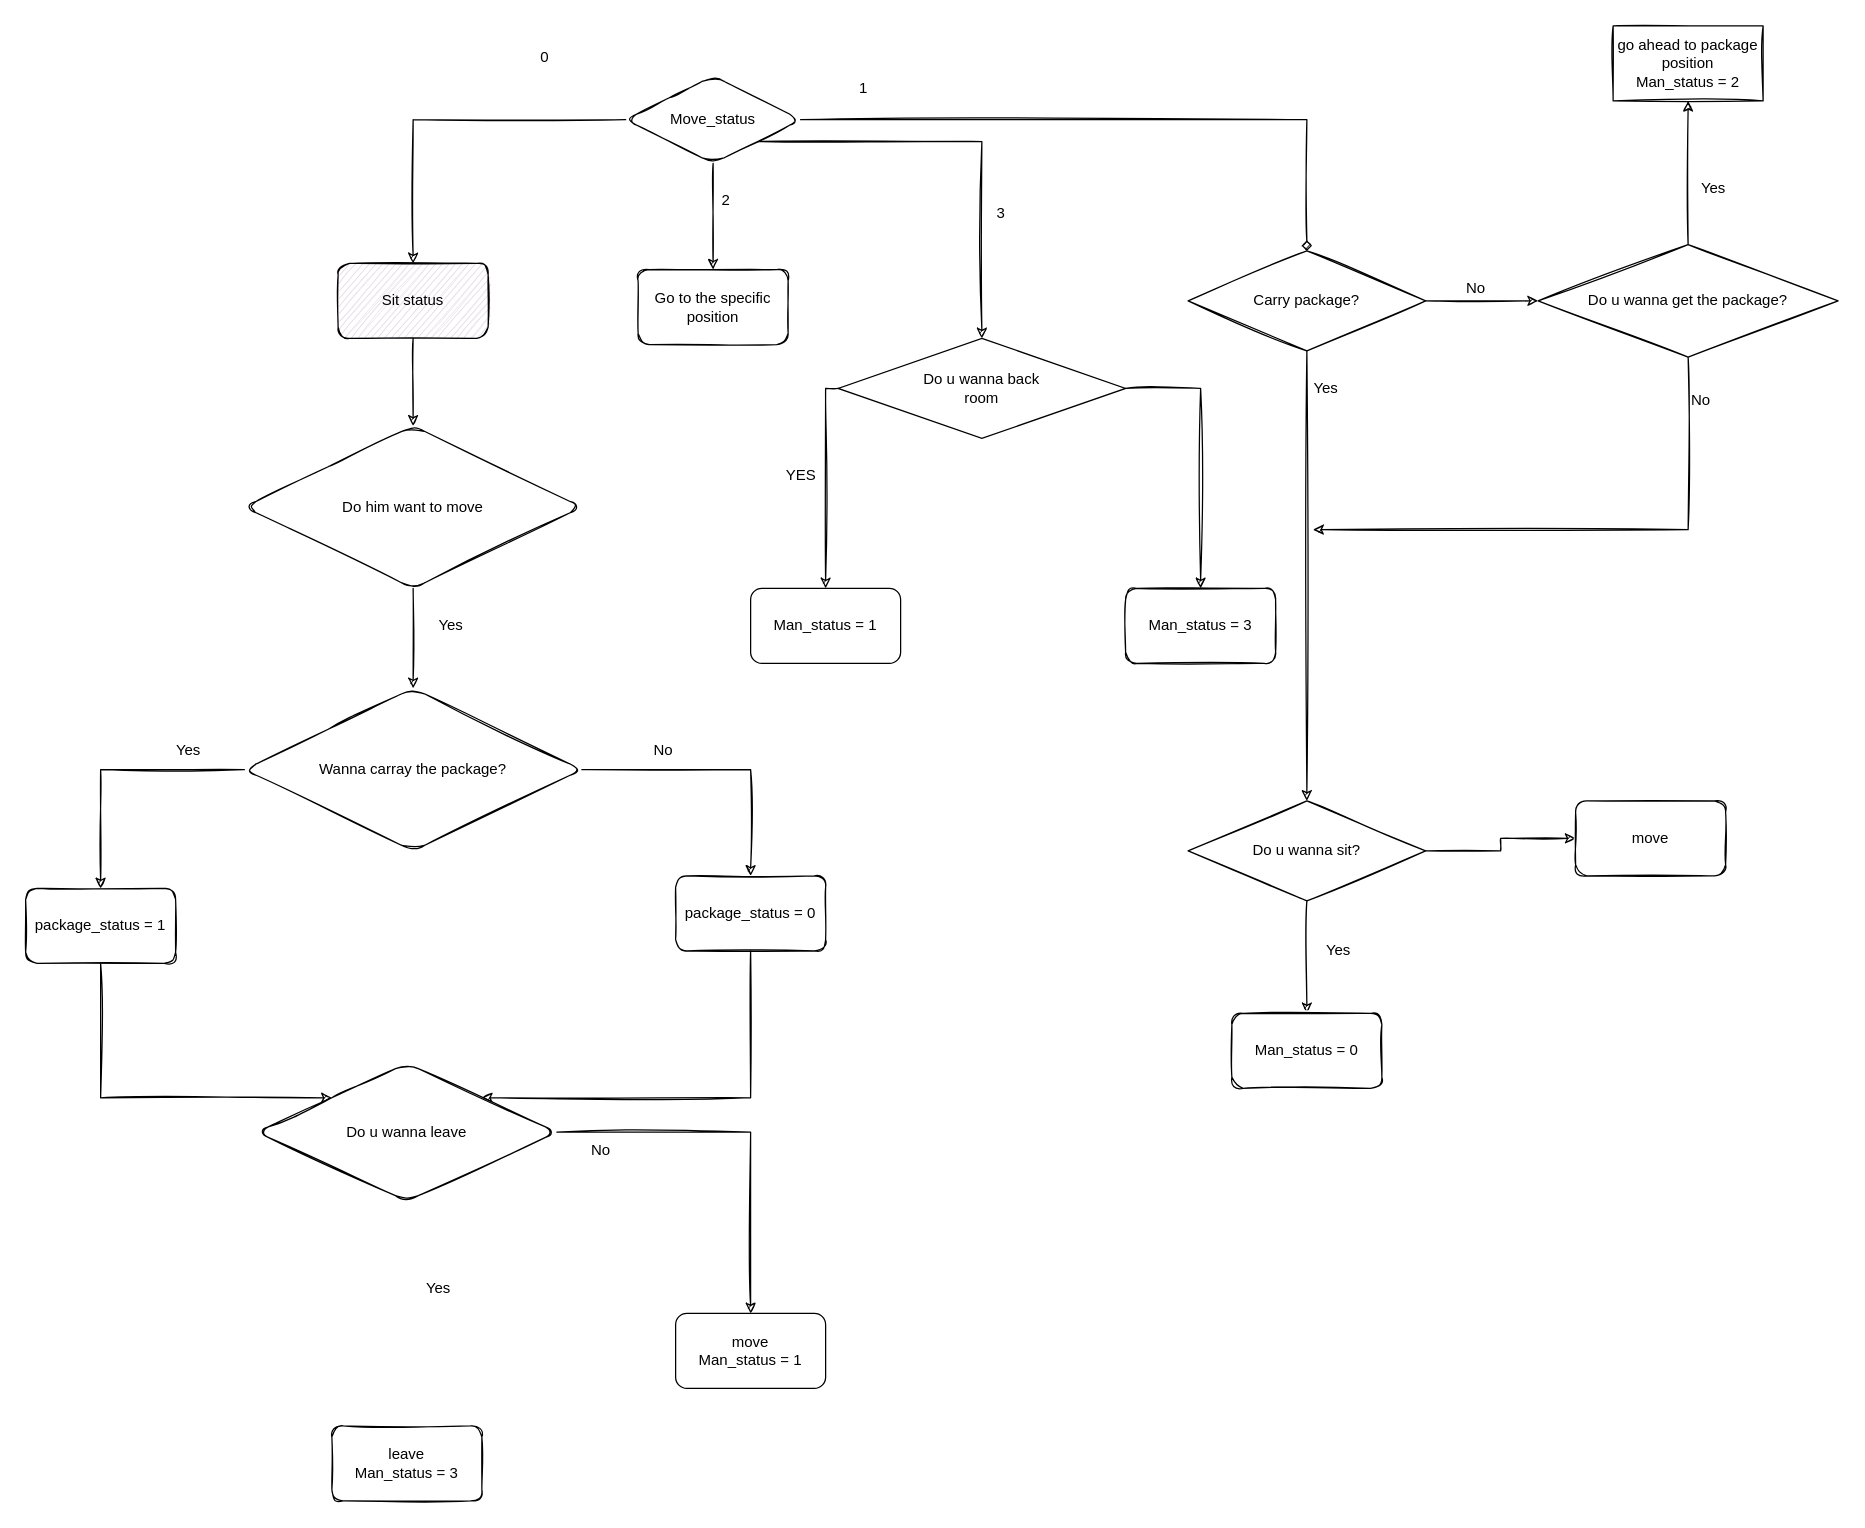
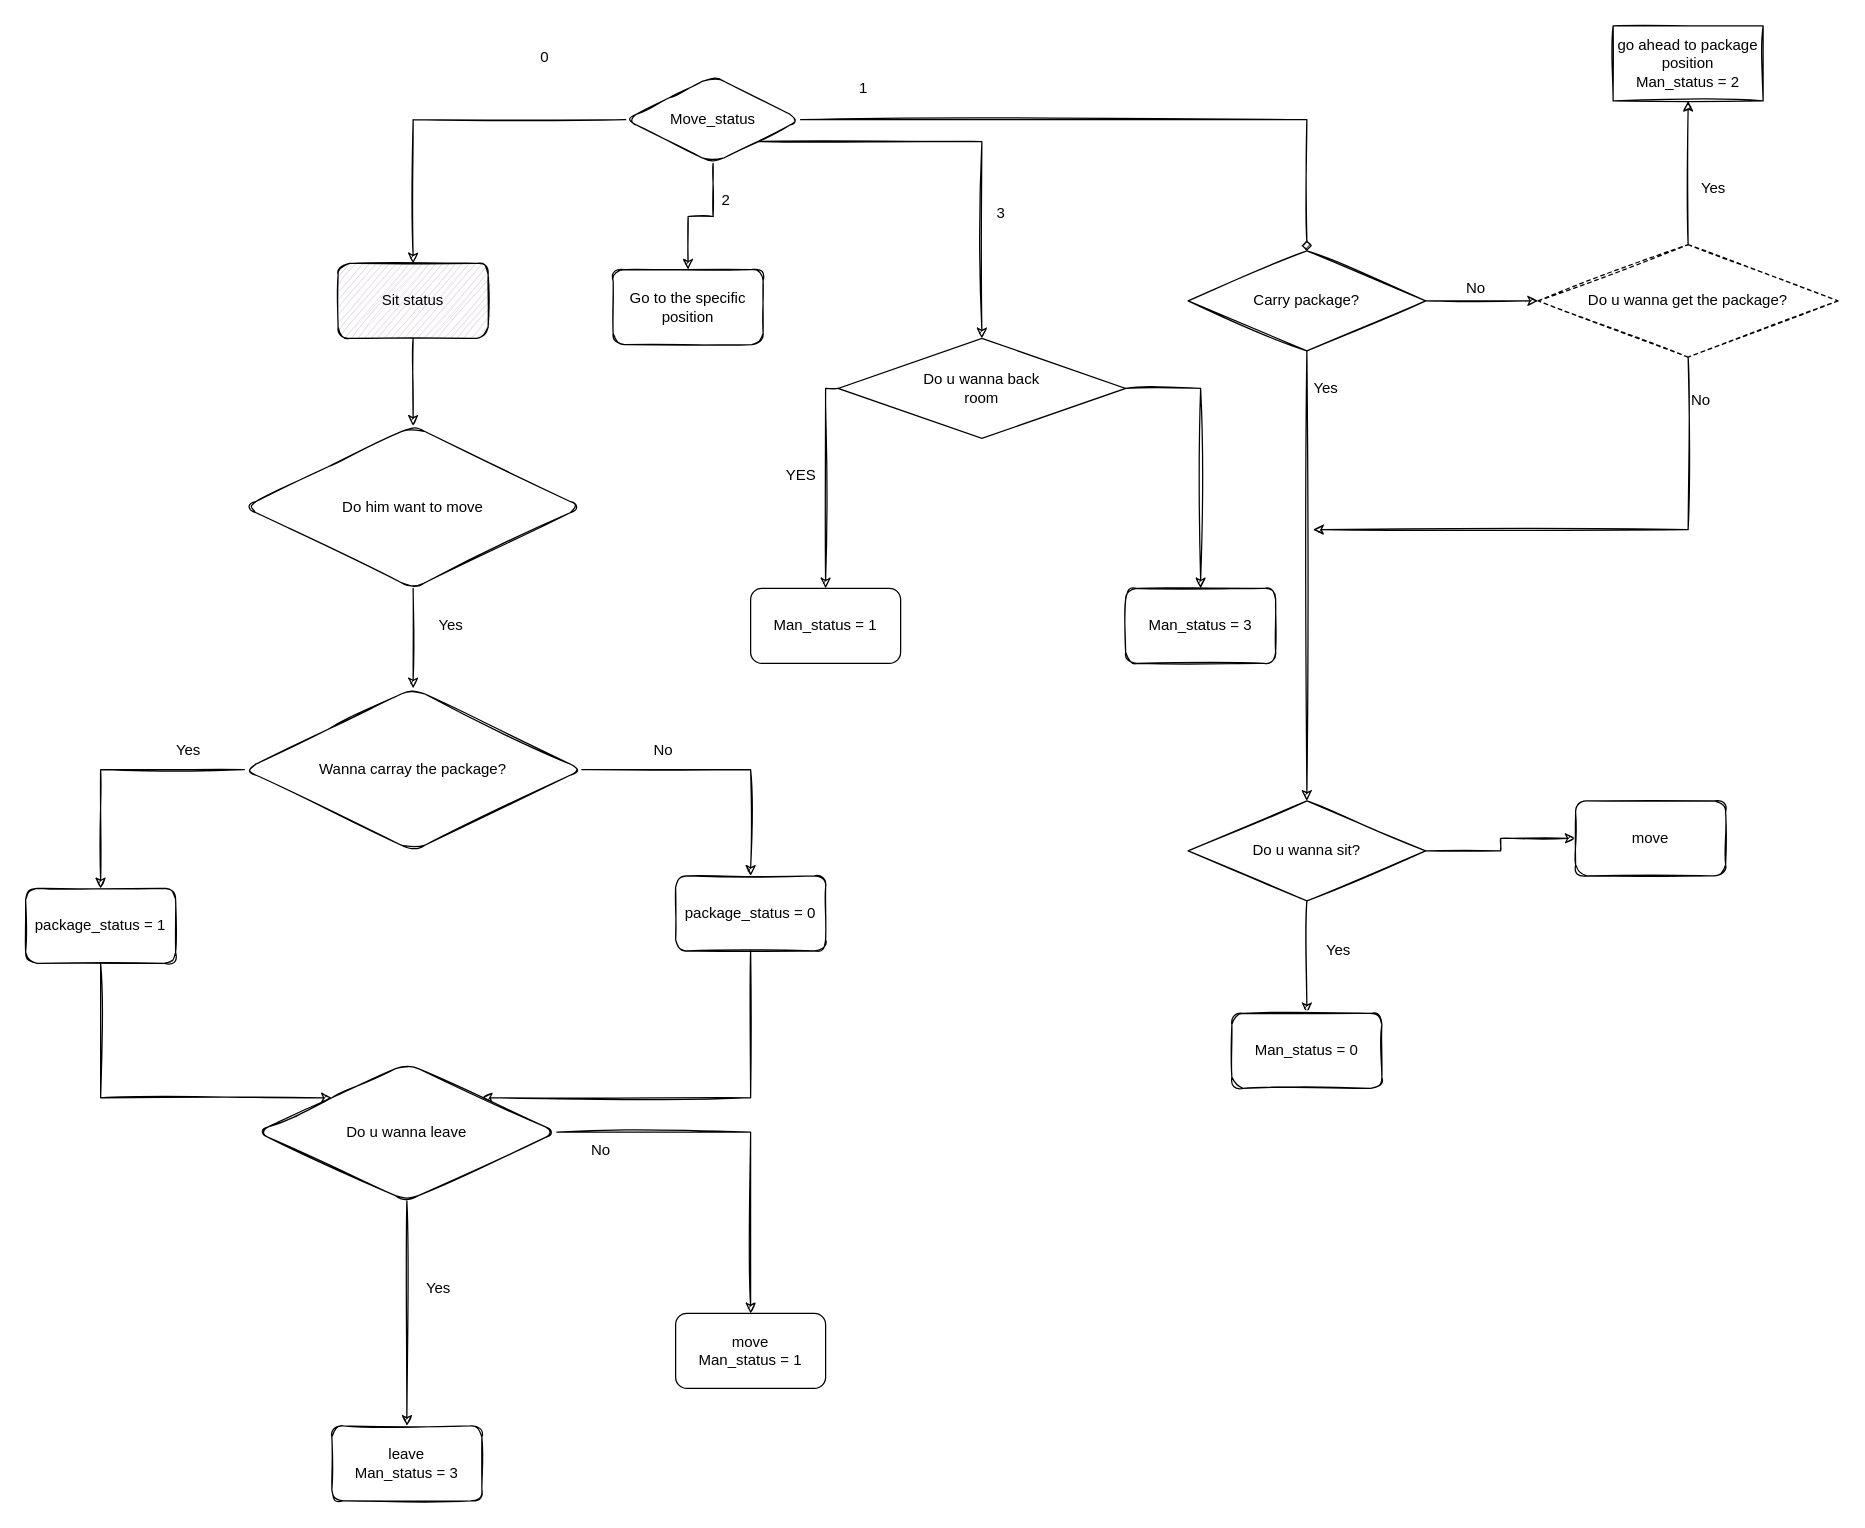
node "Do u wanna get the package?": style solid -> dashed
node "Go to the specific position": moved (713, 307) -> (688, 307)
edge "Do u wanna leave" -> "leave Man_status = 3": added
